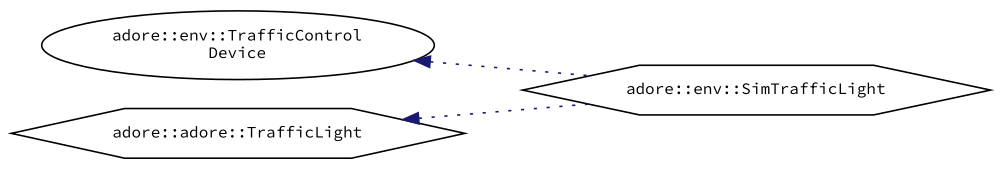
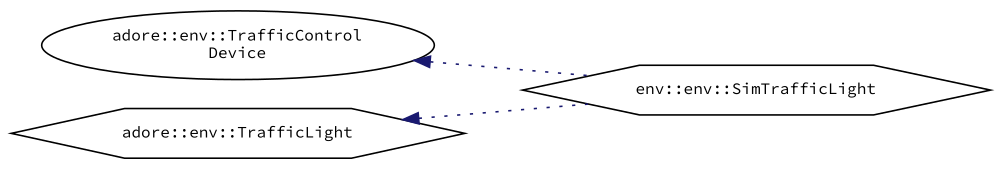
node "adore::env::SimTrafficLight": label "adore::env::SimTrafficLight" -> "env::env::SimTrafficLight"
node "adore::adore::TrafficLight": label "adore::adore::TrafficLight" -> "adore::env::TrafficLight"
